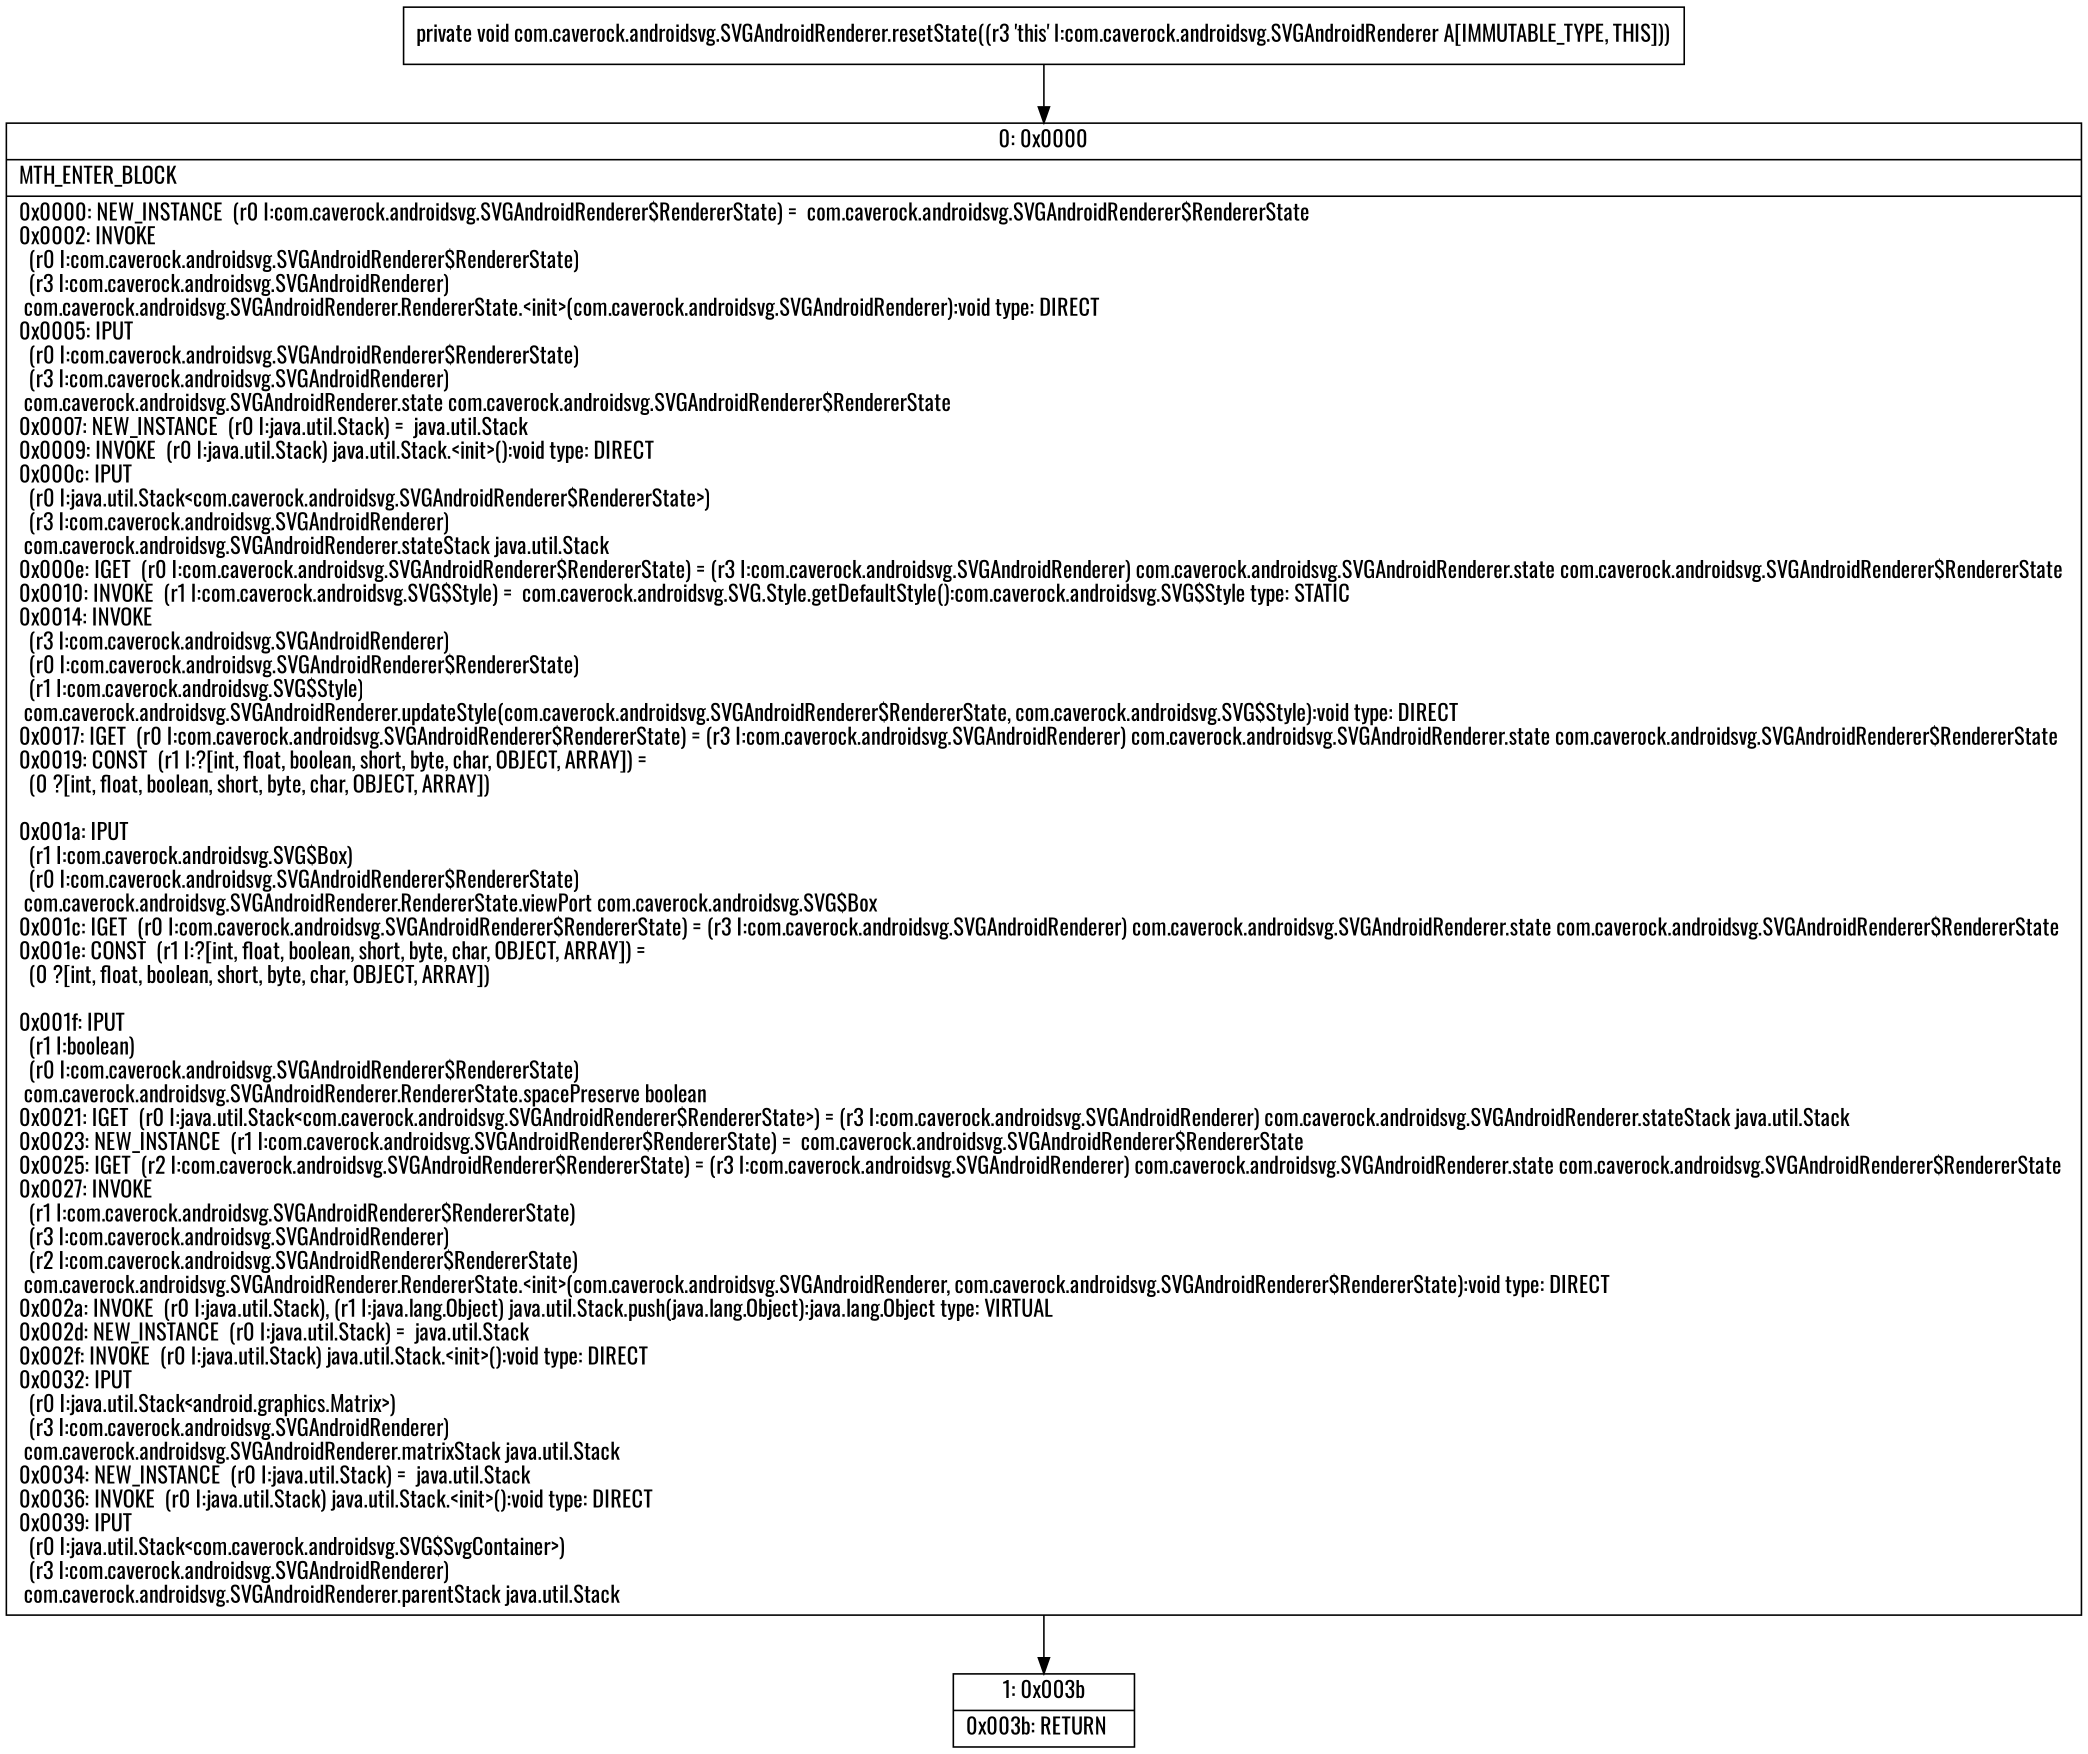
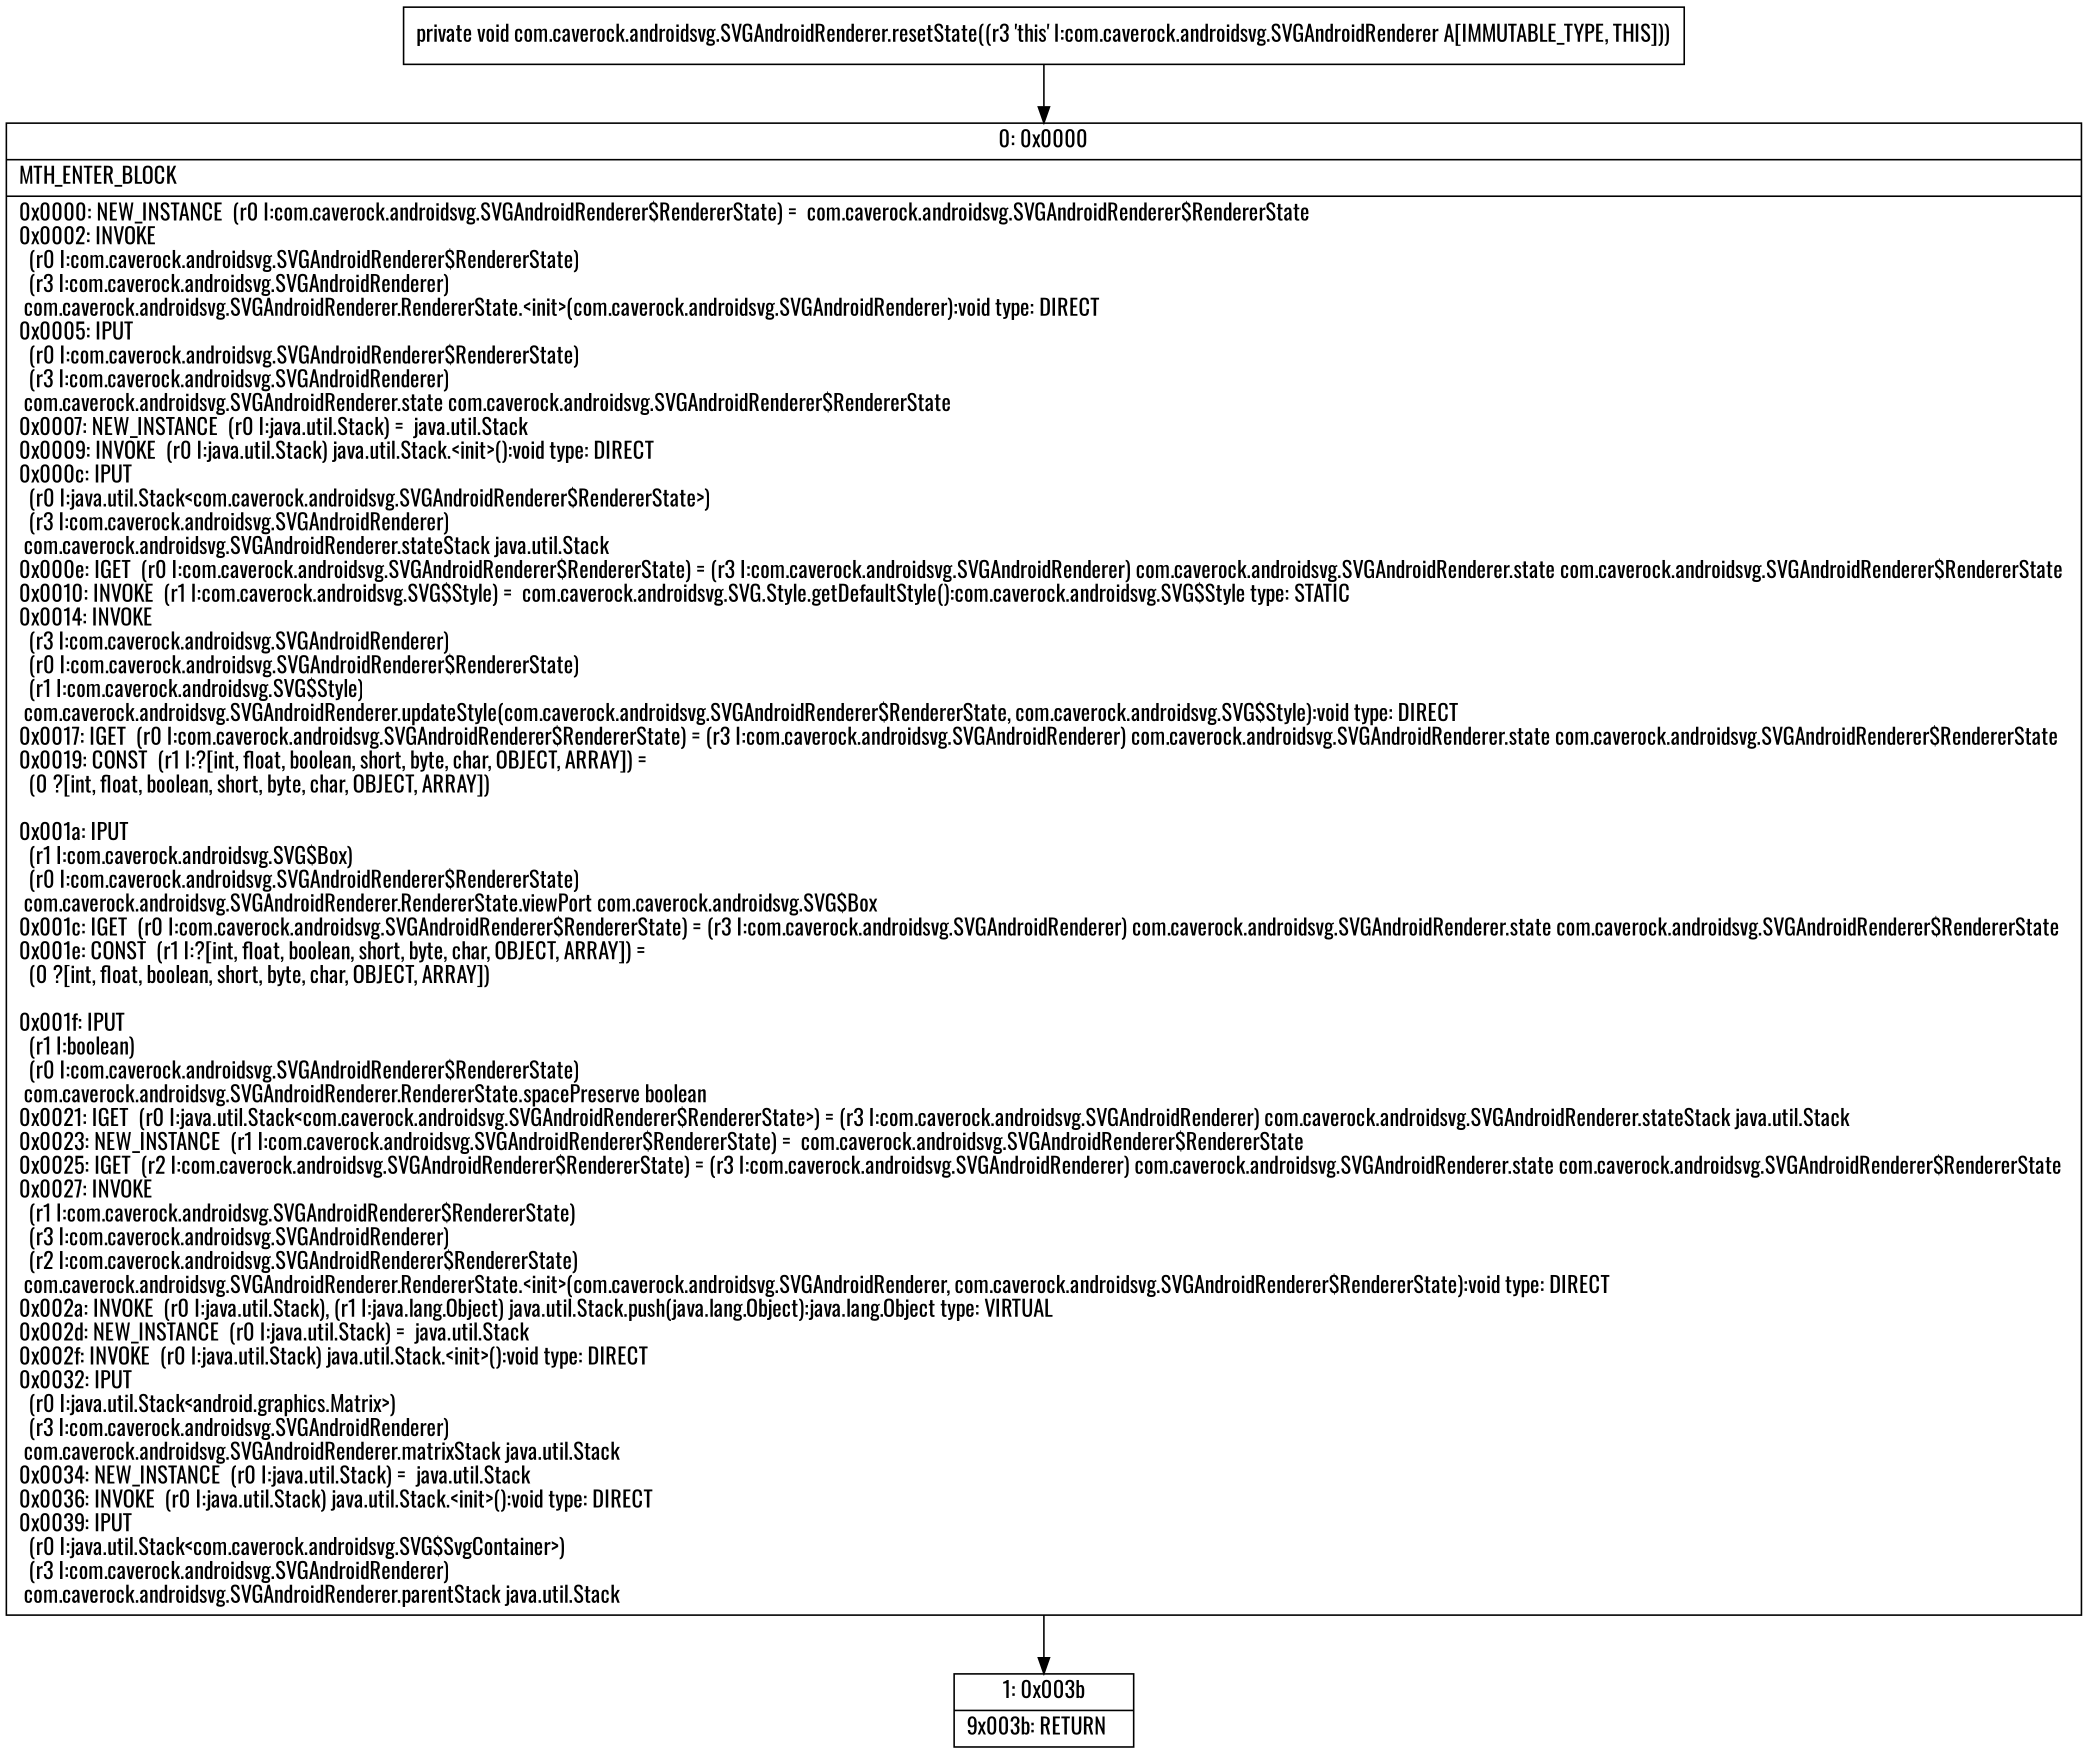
node "1: 0x003b": text "0x003b: RETURN" -> "9x003b: RETURN"
